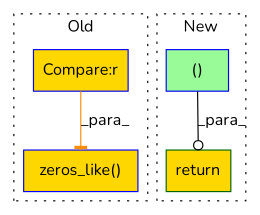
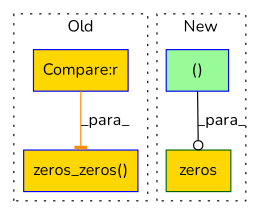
node "zeros_like()": label "zeros_like()" -> "zeros_zeros()"
node "return": label "return" -> "zeros"
